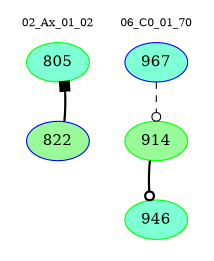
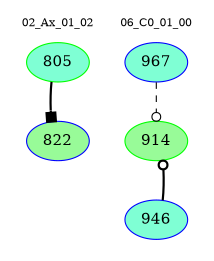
cluster "06_C0_01_70": label "06_C0_01_70" -> "06_C0_01_00"
edge "822" -> "805": reversed
edge "914" -> "946": reversed
node "946": color green -> blue
